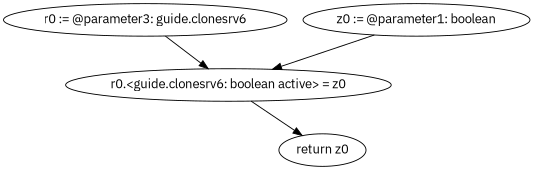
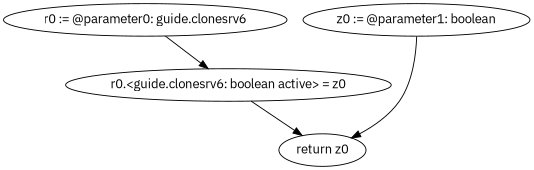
node "r0 := @parameter3: guide.clonesrv6": label "r0 := @parameter3: guide.clonesrv6" -> "r0 := @parameter0: guide.clonesrv6"
edge "z0 := @parameter1: boolean" -> "r0.<guide.clonesrv6: boolean active> = z0": now "z0 := @parameter1: boolean" -> "return z0"
